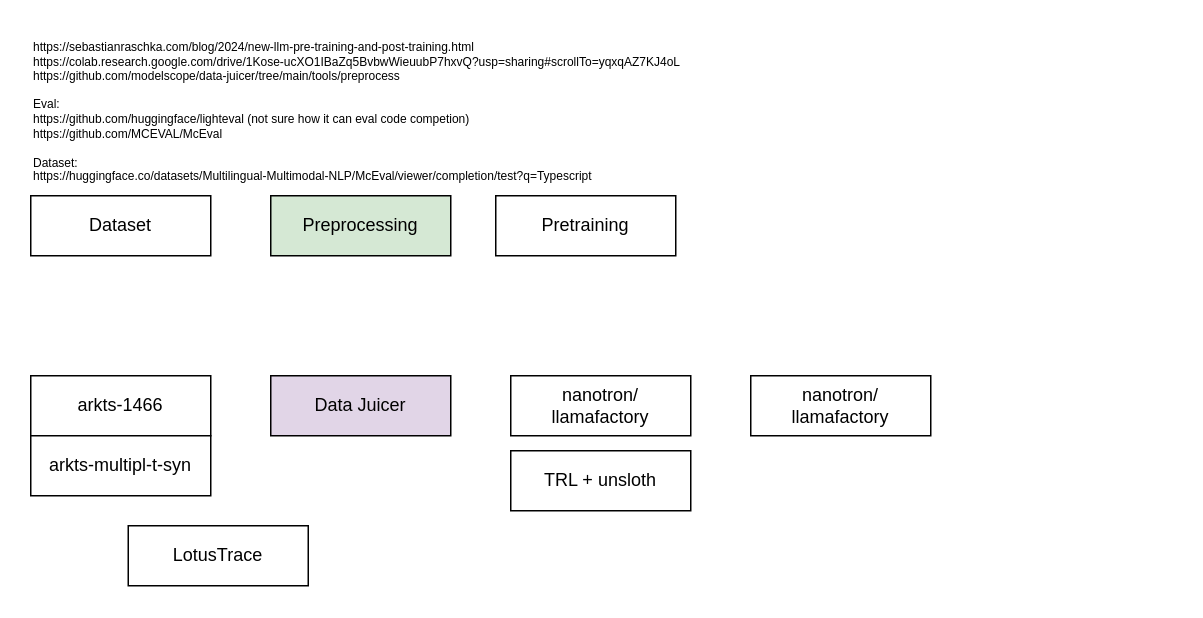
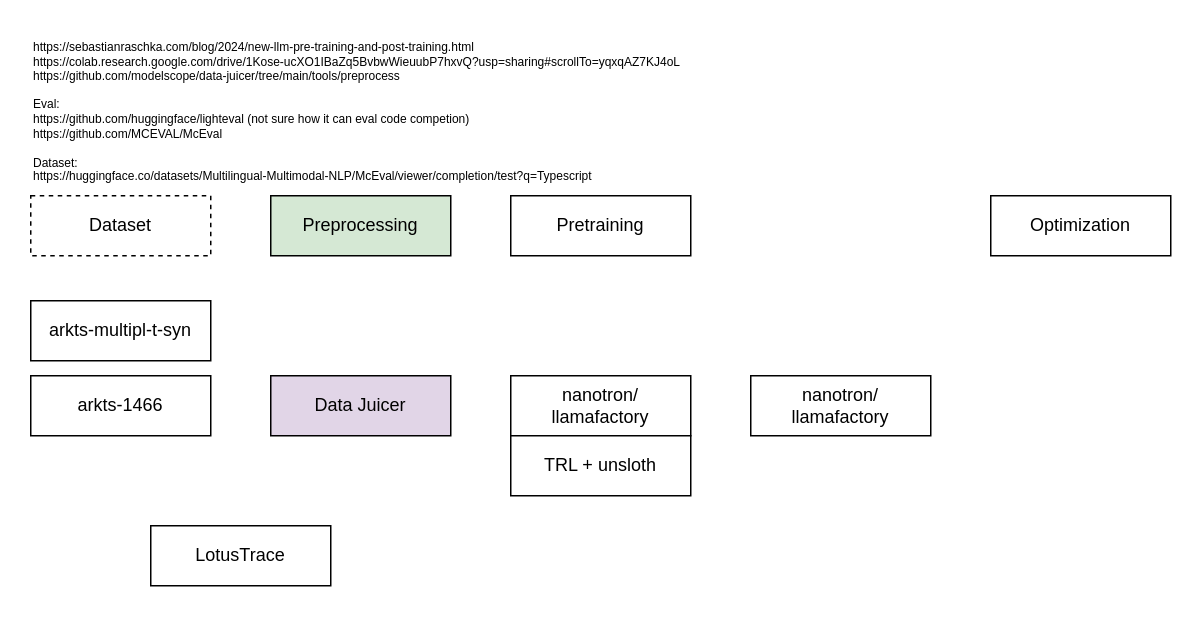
node "Dataset": style solid -> dashed
node "Pretraining": moved (586, 226) -> (601, 226)
node "Optimization": added
node "arkts-multipl-t-syn": moved (121, 466) -> (121, 331)
node "TRL + unsloth": moved (601, 481) -> (601, 466)
node "LotusTrace": moved (218, 556) -> (241, 556)
